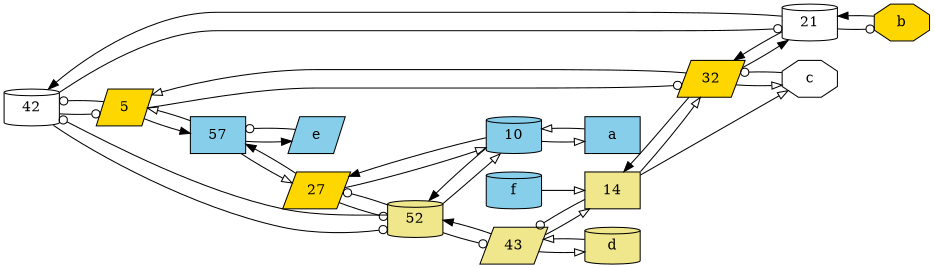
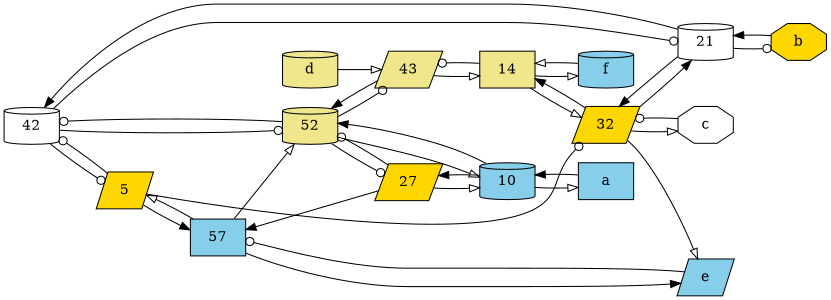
edge "32" -> "5": now "32" -> "e"
edge "a" -> "10": arrowhead onormal -> normal
edge "14" -> "c": now "14" -> "f"
edge "57" -> "27": now "57" -> "52"
edge "43" -> "d": removed
